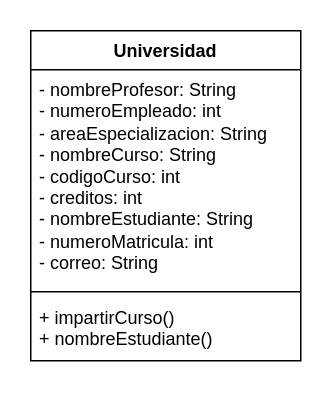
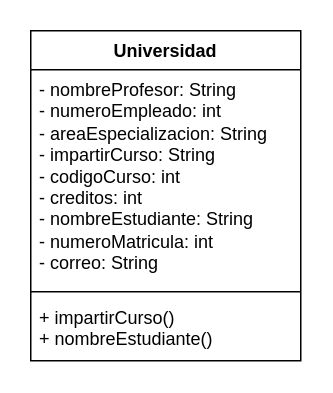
node "- nombreProfesor: String - numeroEmpleado: int - areaEspecializacion: String - nombreCurso: String - codigoCurso: int - creditos: int - nombreEstudiante: String - numeroMatricula: int - correo: String": label "- nombreProfesor: String - numeroEmpleado: int - areaEspecializacion: String - nombreCurso: String - codigoCurso: int - creditos: int - nombreEstudiante: String - numeroMatricula: int - correo: String" -> "- nombreProfesor: String - numeroEmpleado: int - areaEspecializacion: String - impartirCurso: String - codigoCurso: int - creditos: int - nombreEstudiante: String - numeroMatricula: int - correo: String"
